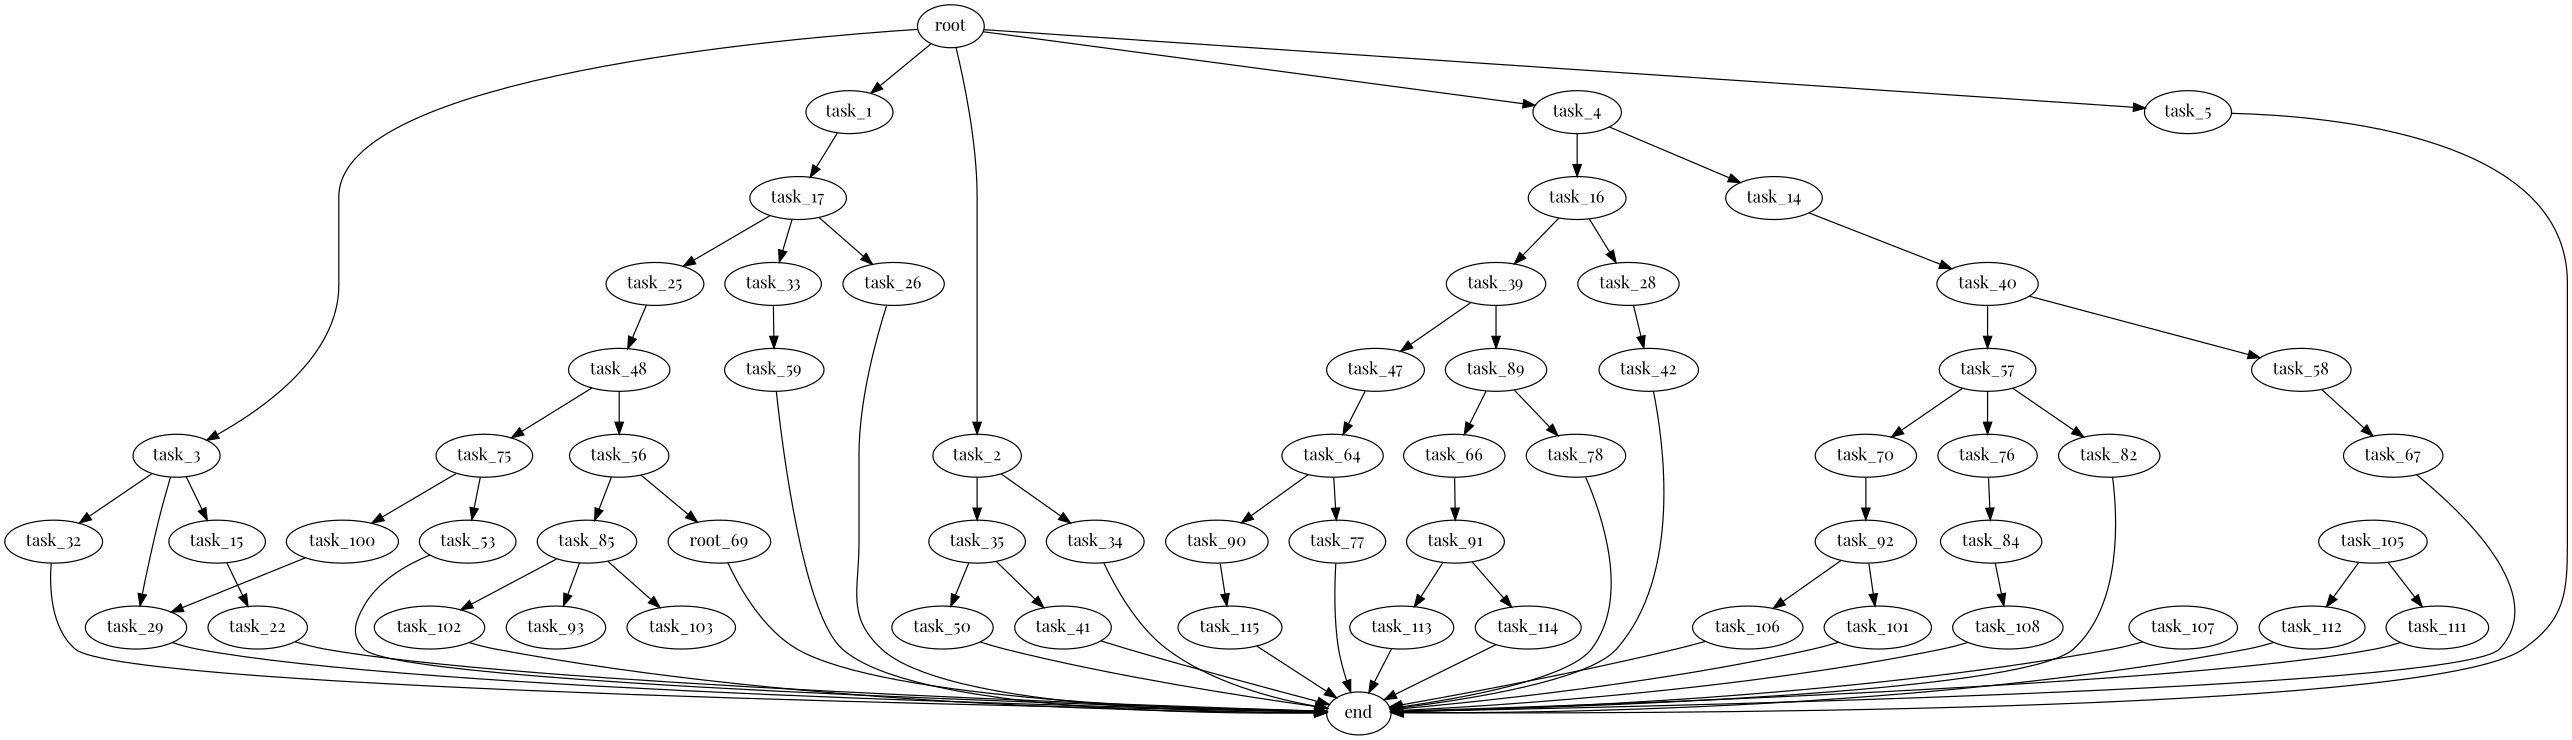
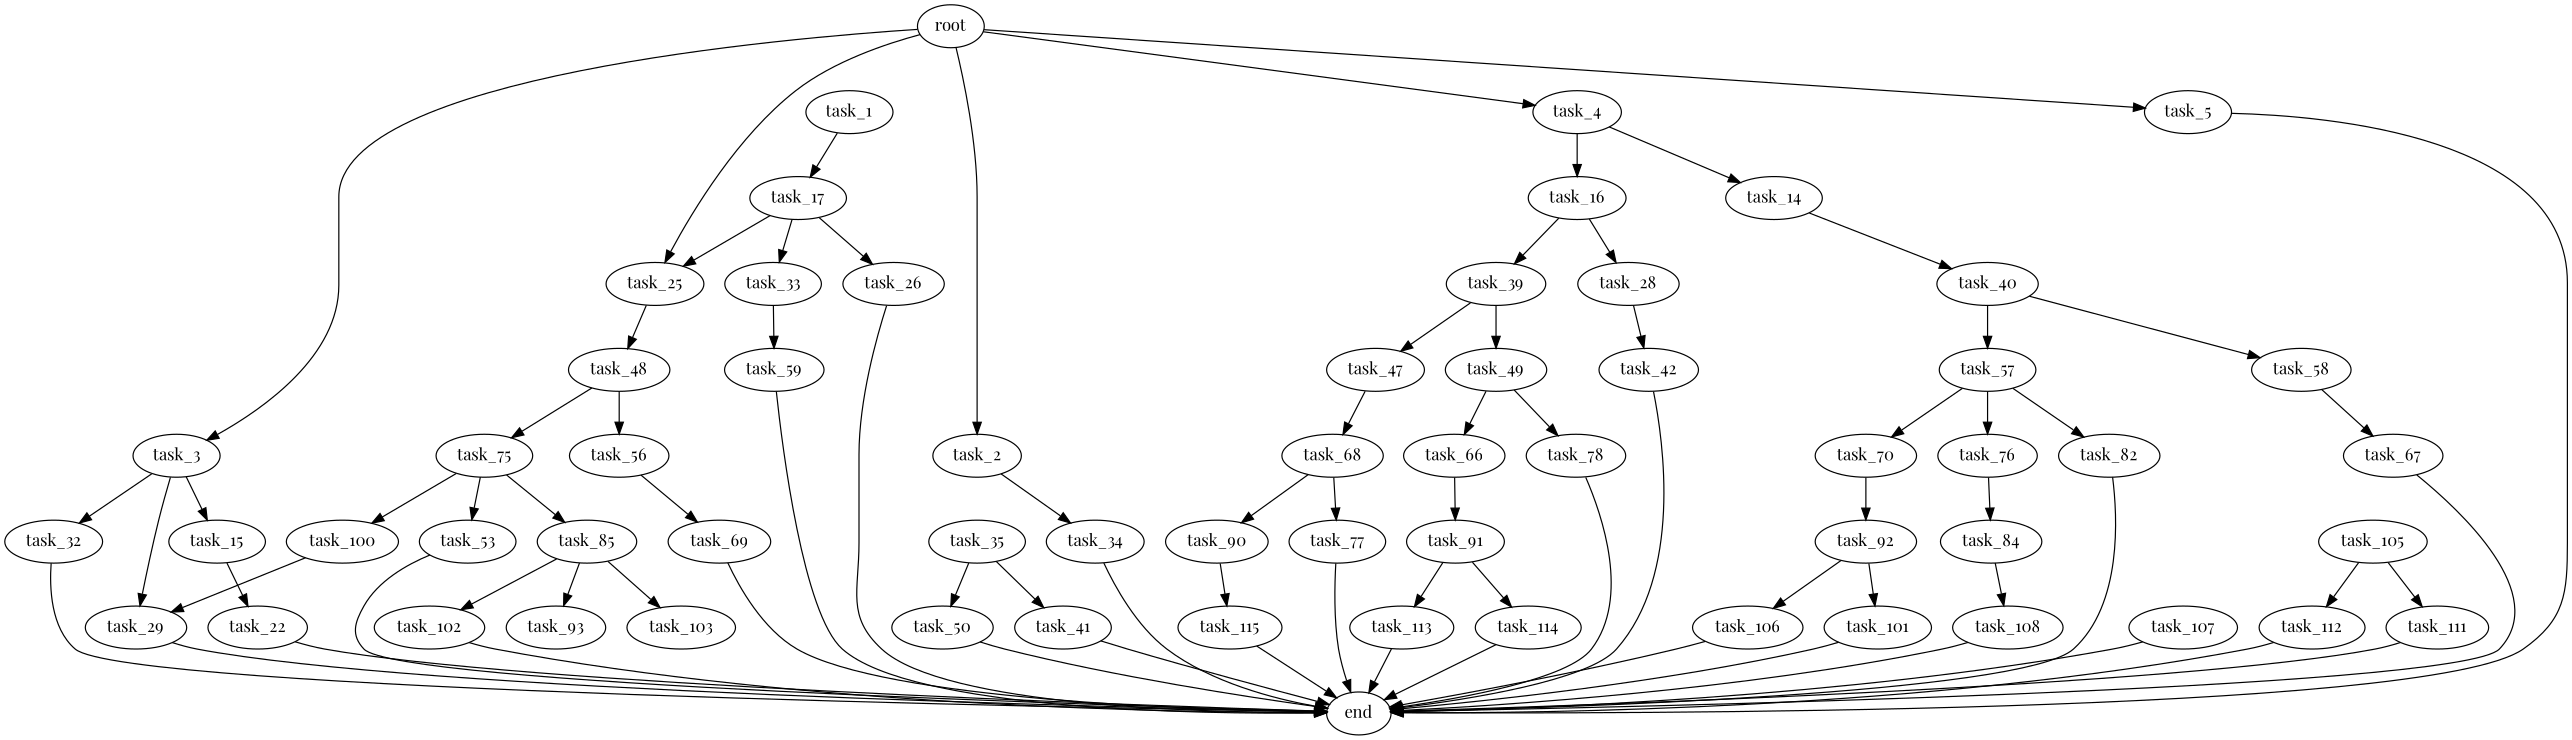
edge "root" -> "task_1": now "root" -> "task_25"
node "task_89": label "task_89" -> "task_49"
node "task_64": label "task_64" -> "task_68"
edge "task_56" -> "task_85": now "task_75" -> "task_85"
edge "task_2" -> "task_35": removed
node "root_69": label "root_69" -> "task_69"
